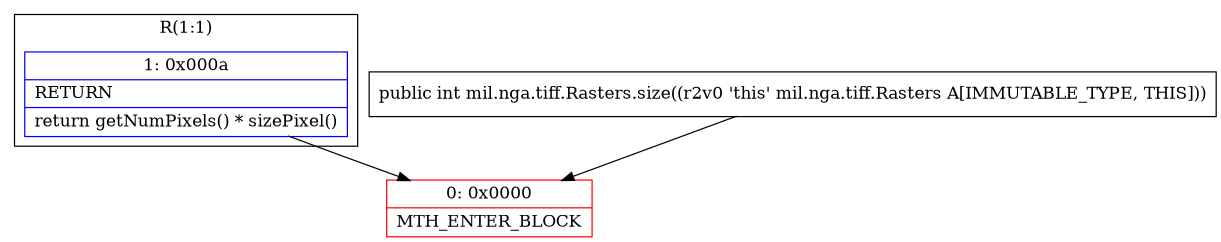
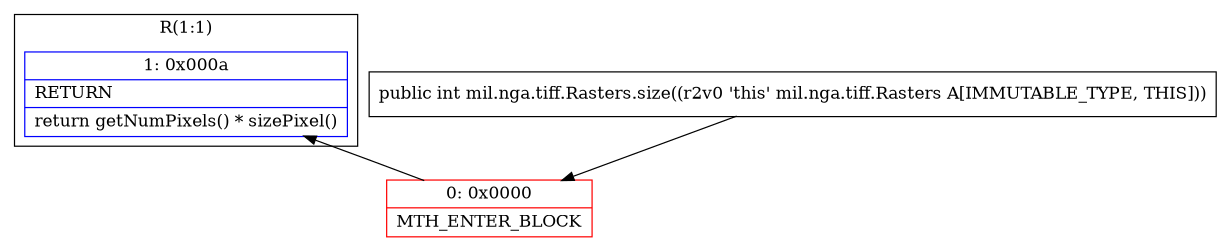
edge "1: 0x000a" -> "0: 0x0000": reversed
